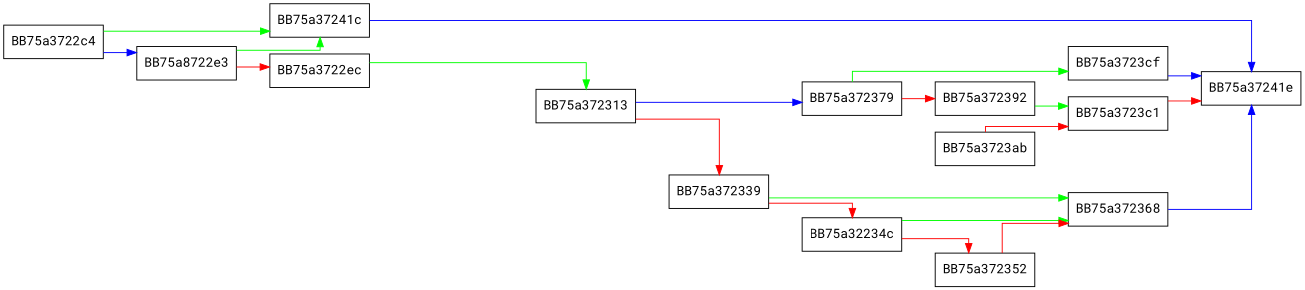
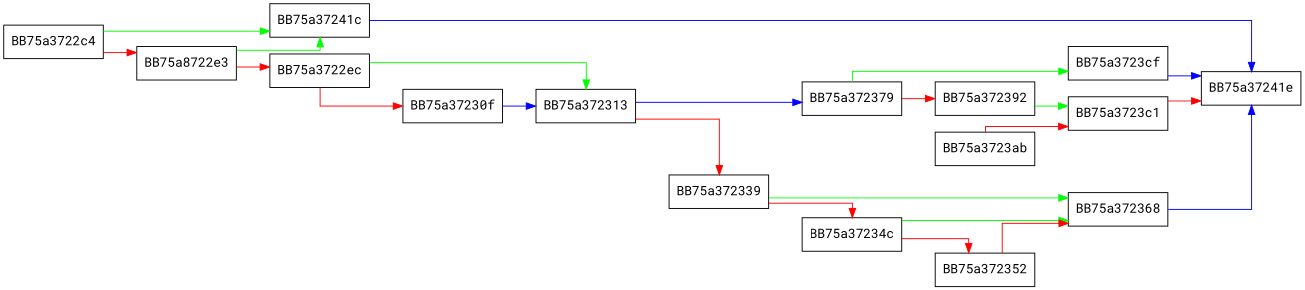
edge "BB75a3722c4" -> "BB75a8722e3": color blue -> red
node "BB75a37230f": added
node "BB75a32234c": label "BB75a32234c" -> "BB75a37234c"
